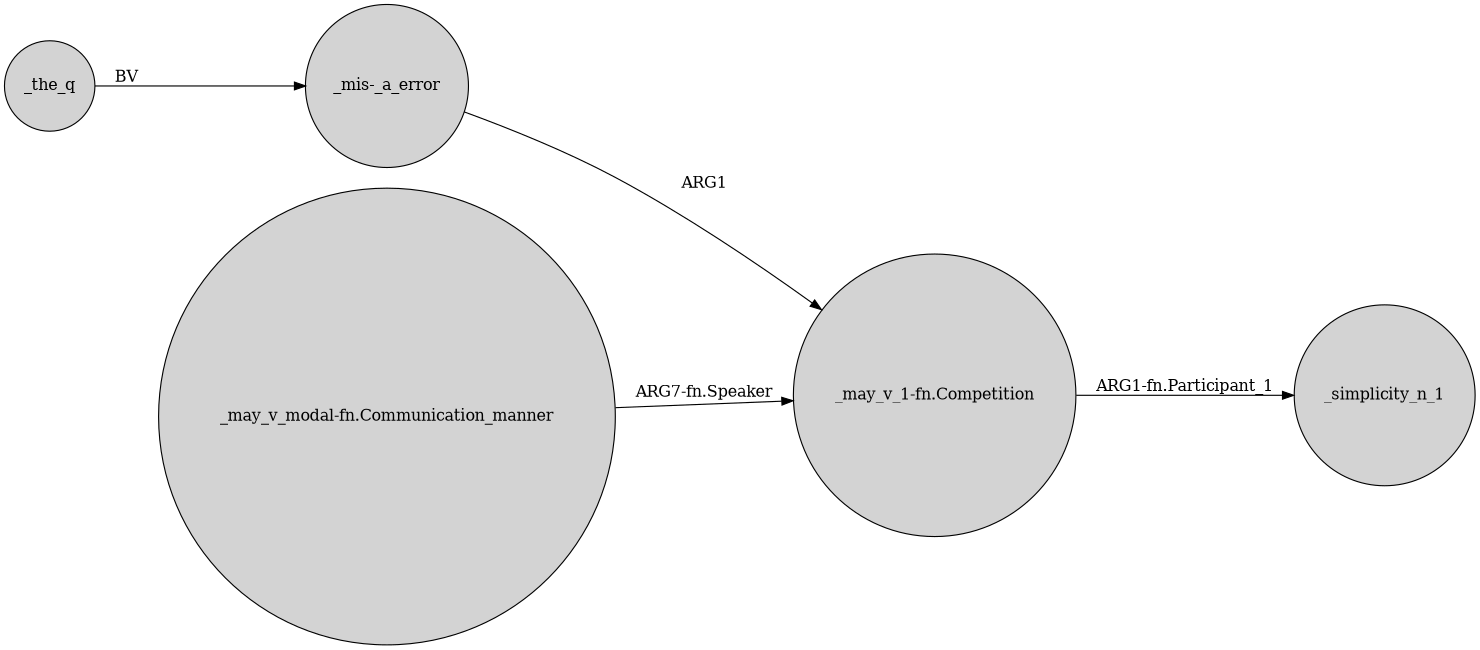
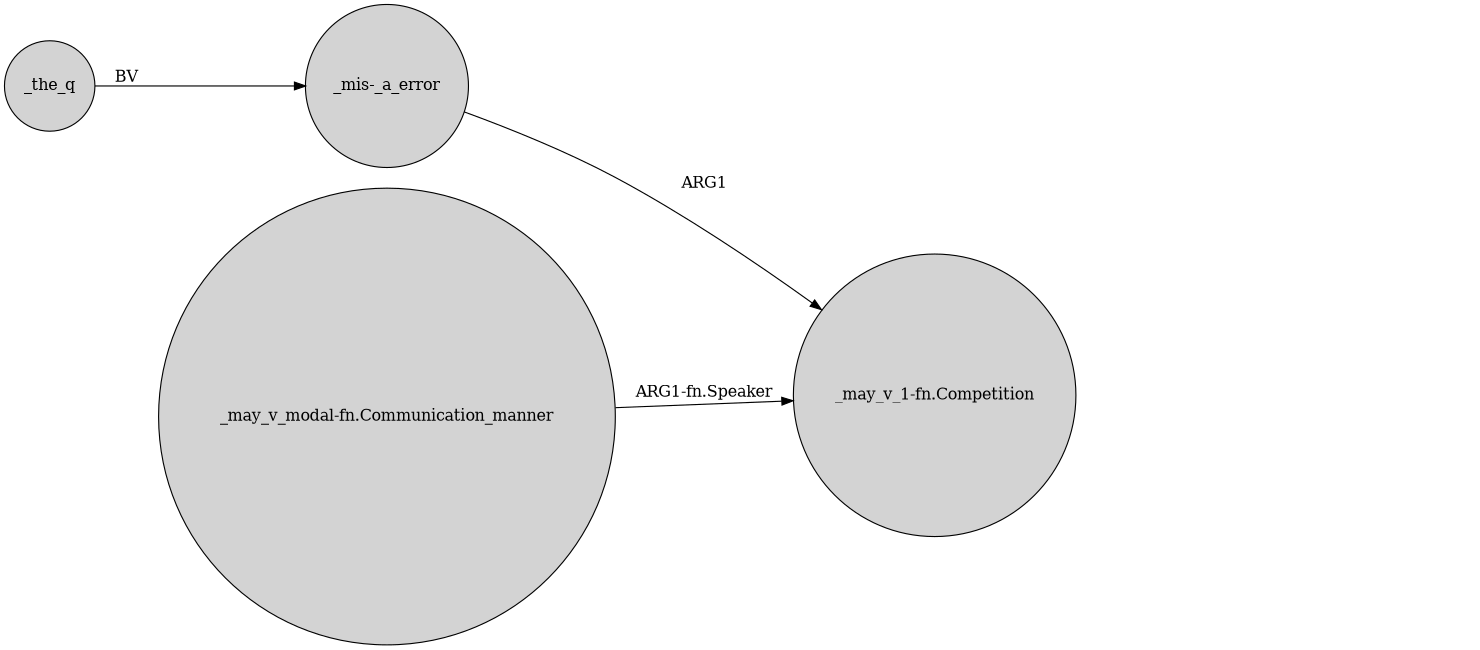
edge "_may_v_modal-fn.Communication_manner" -> "_may_v_1-fn.Competition": label "ARG7-fn.Speaker" -> "ARG1-fn.Speaker"
node "_simplicity_n_1": removed
